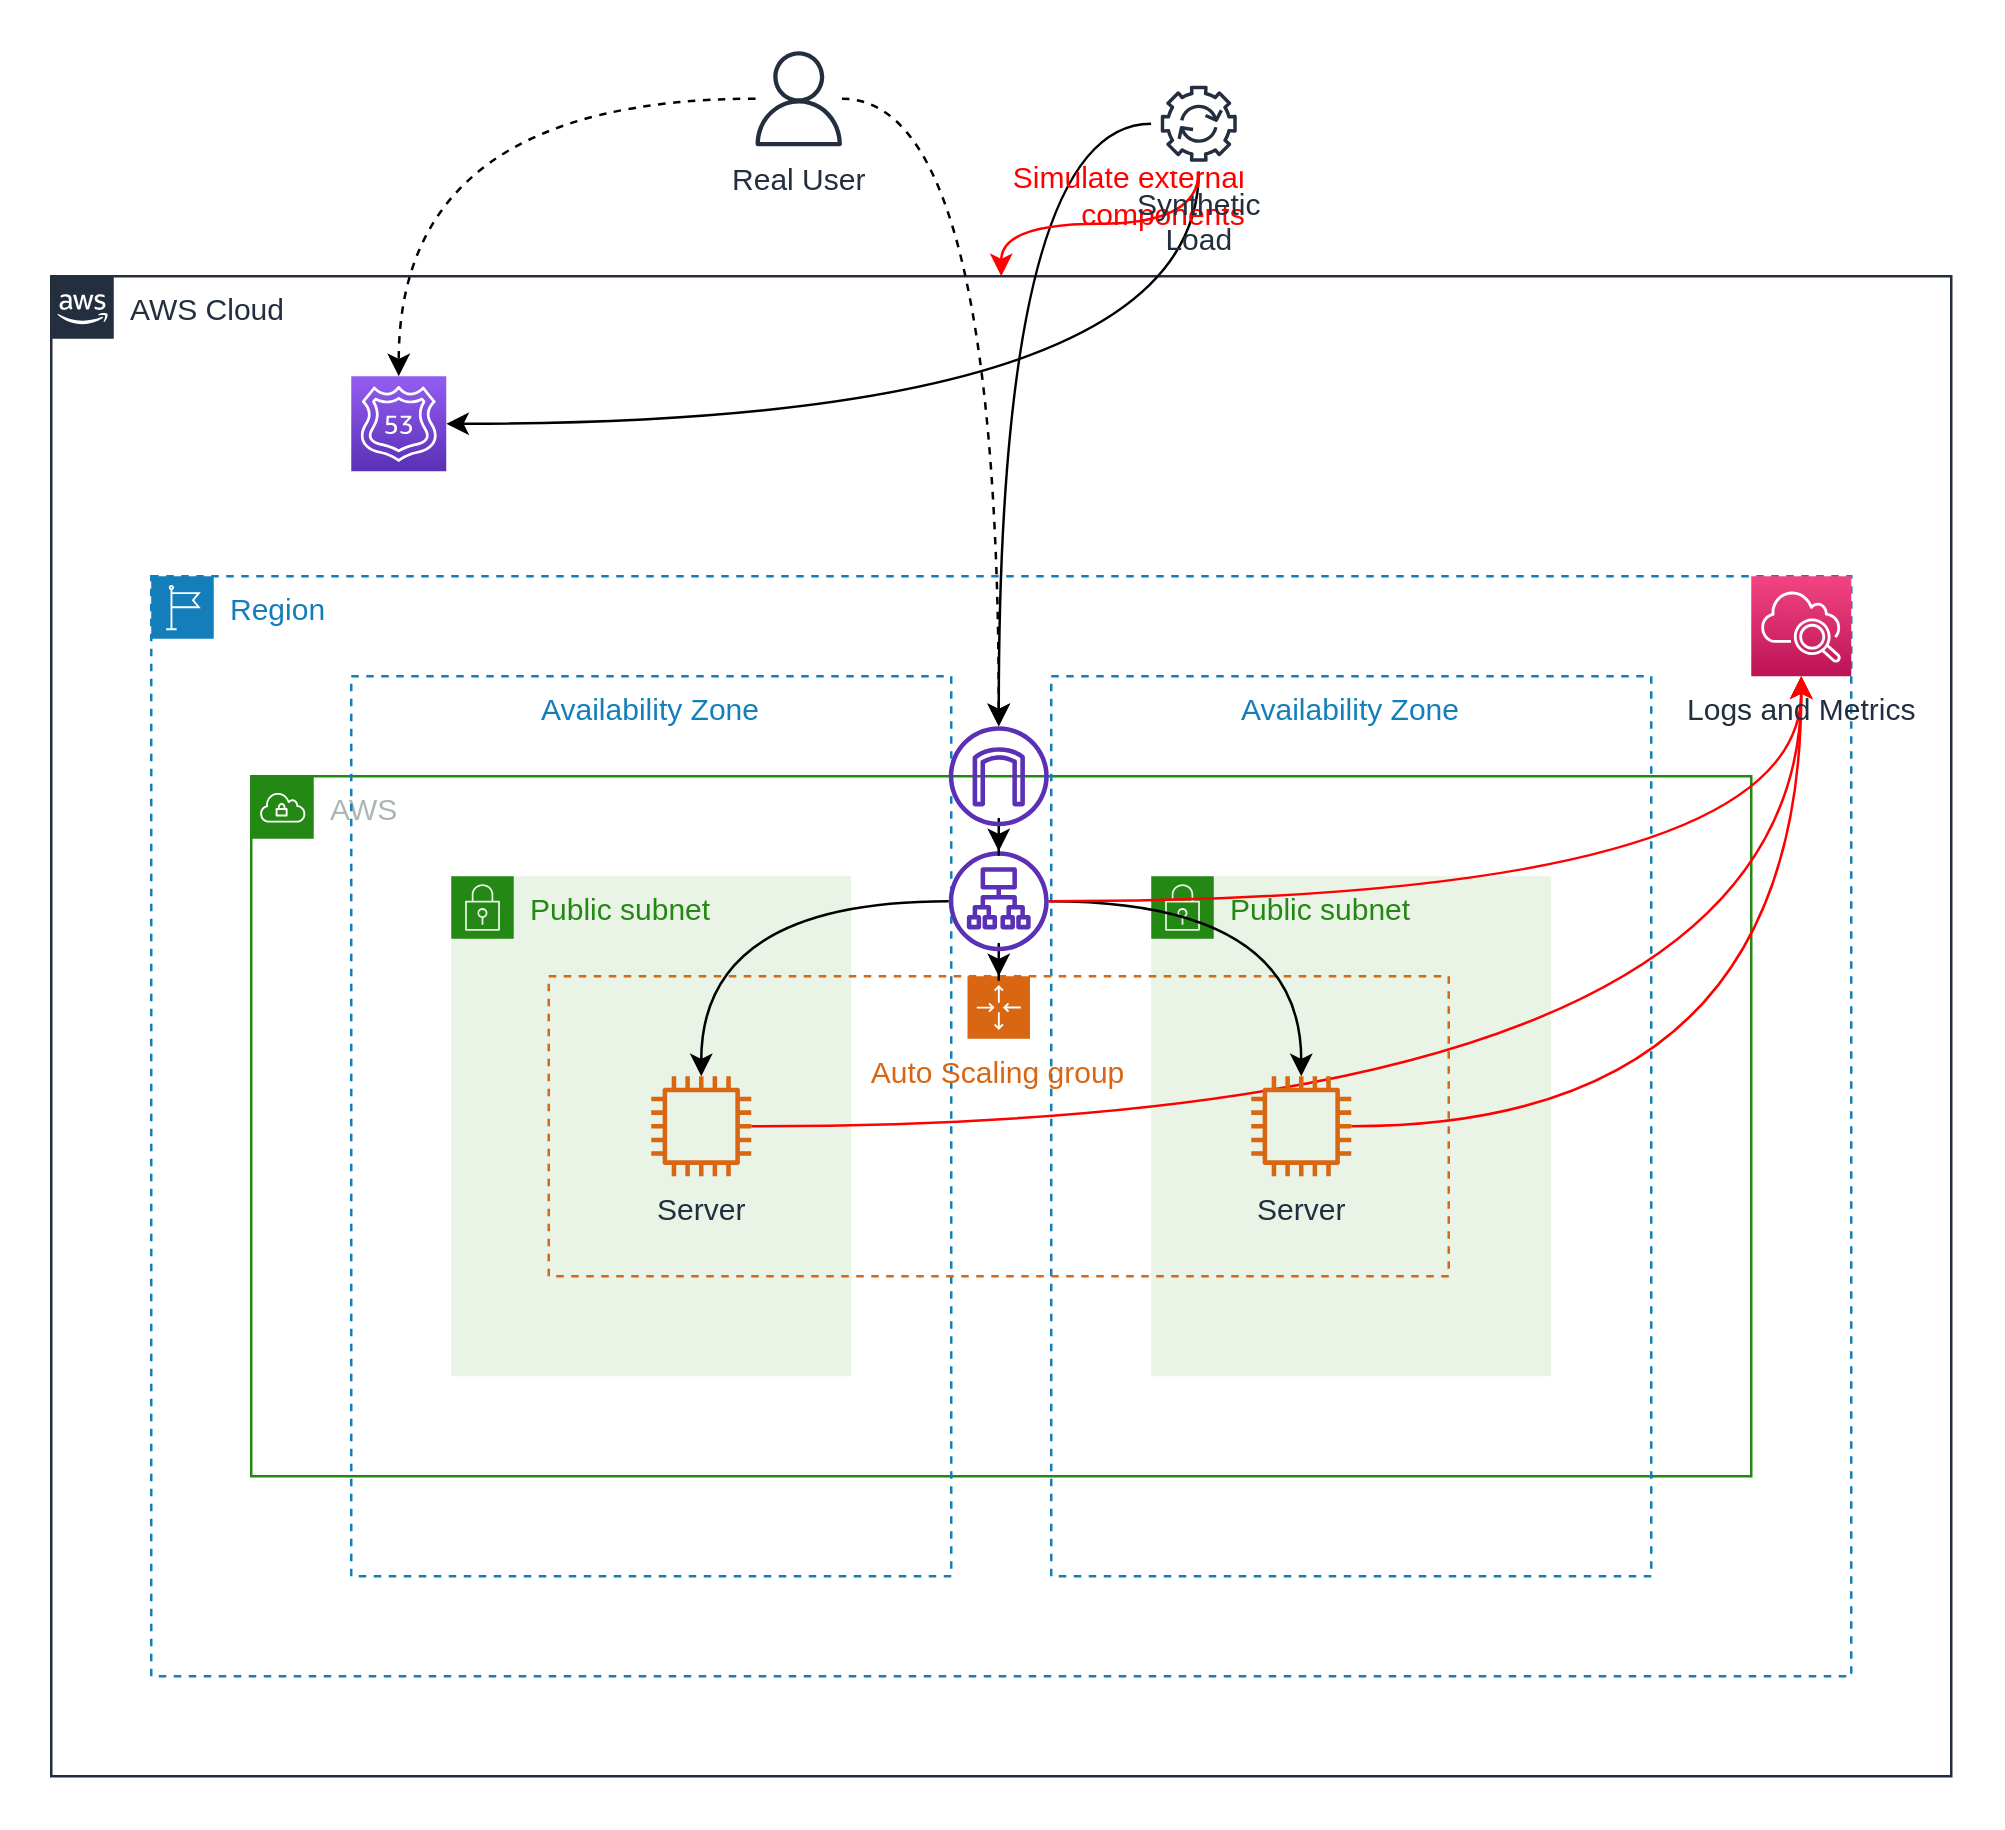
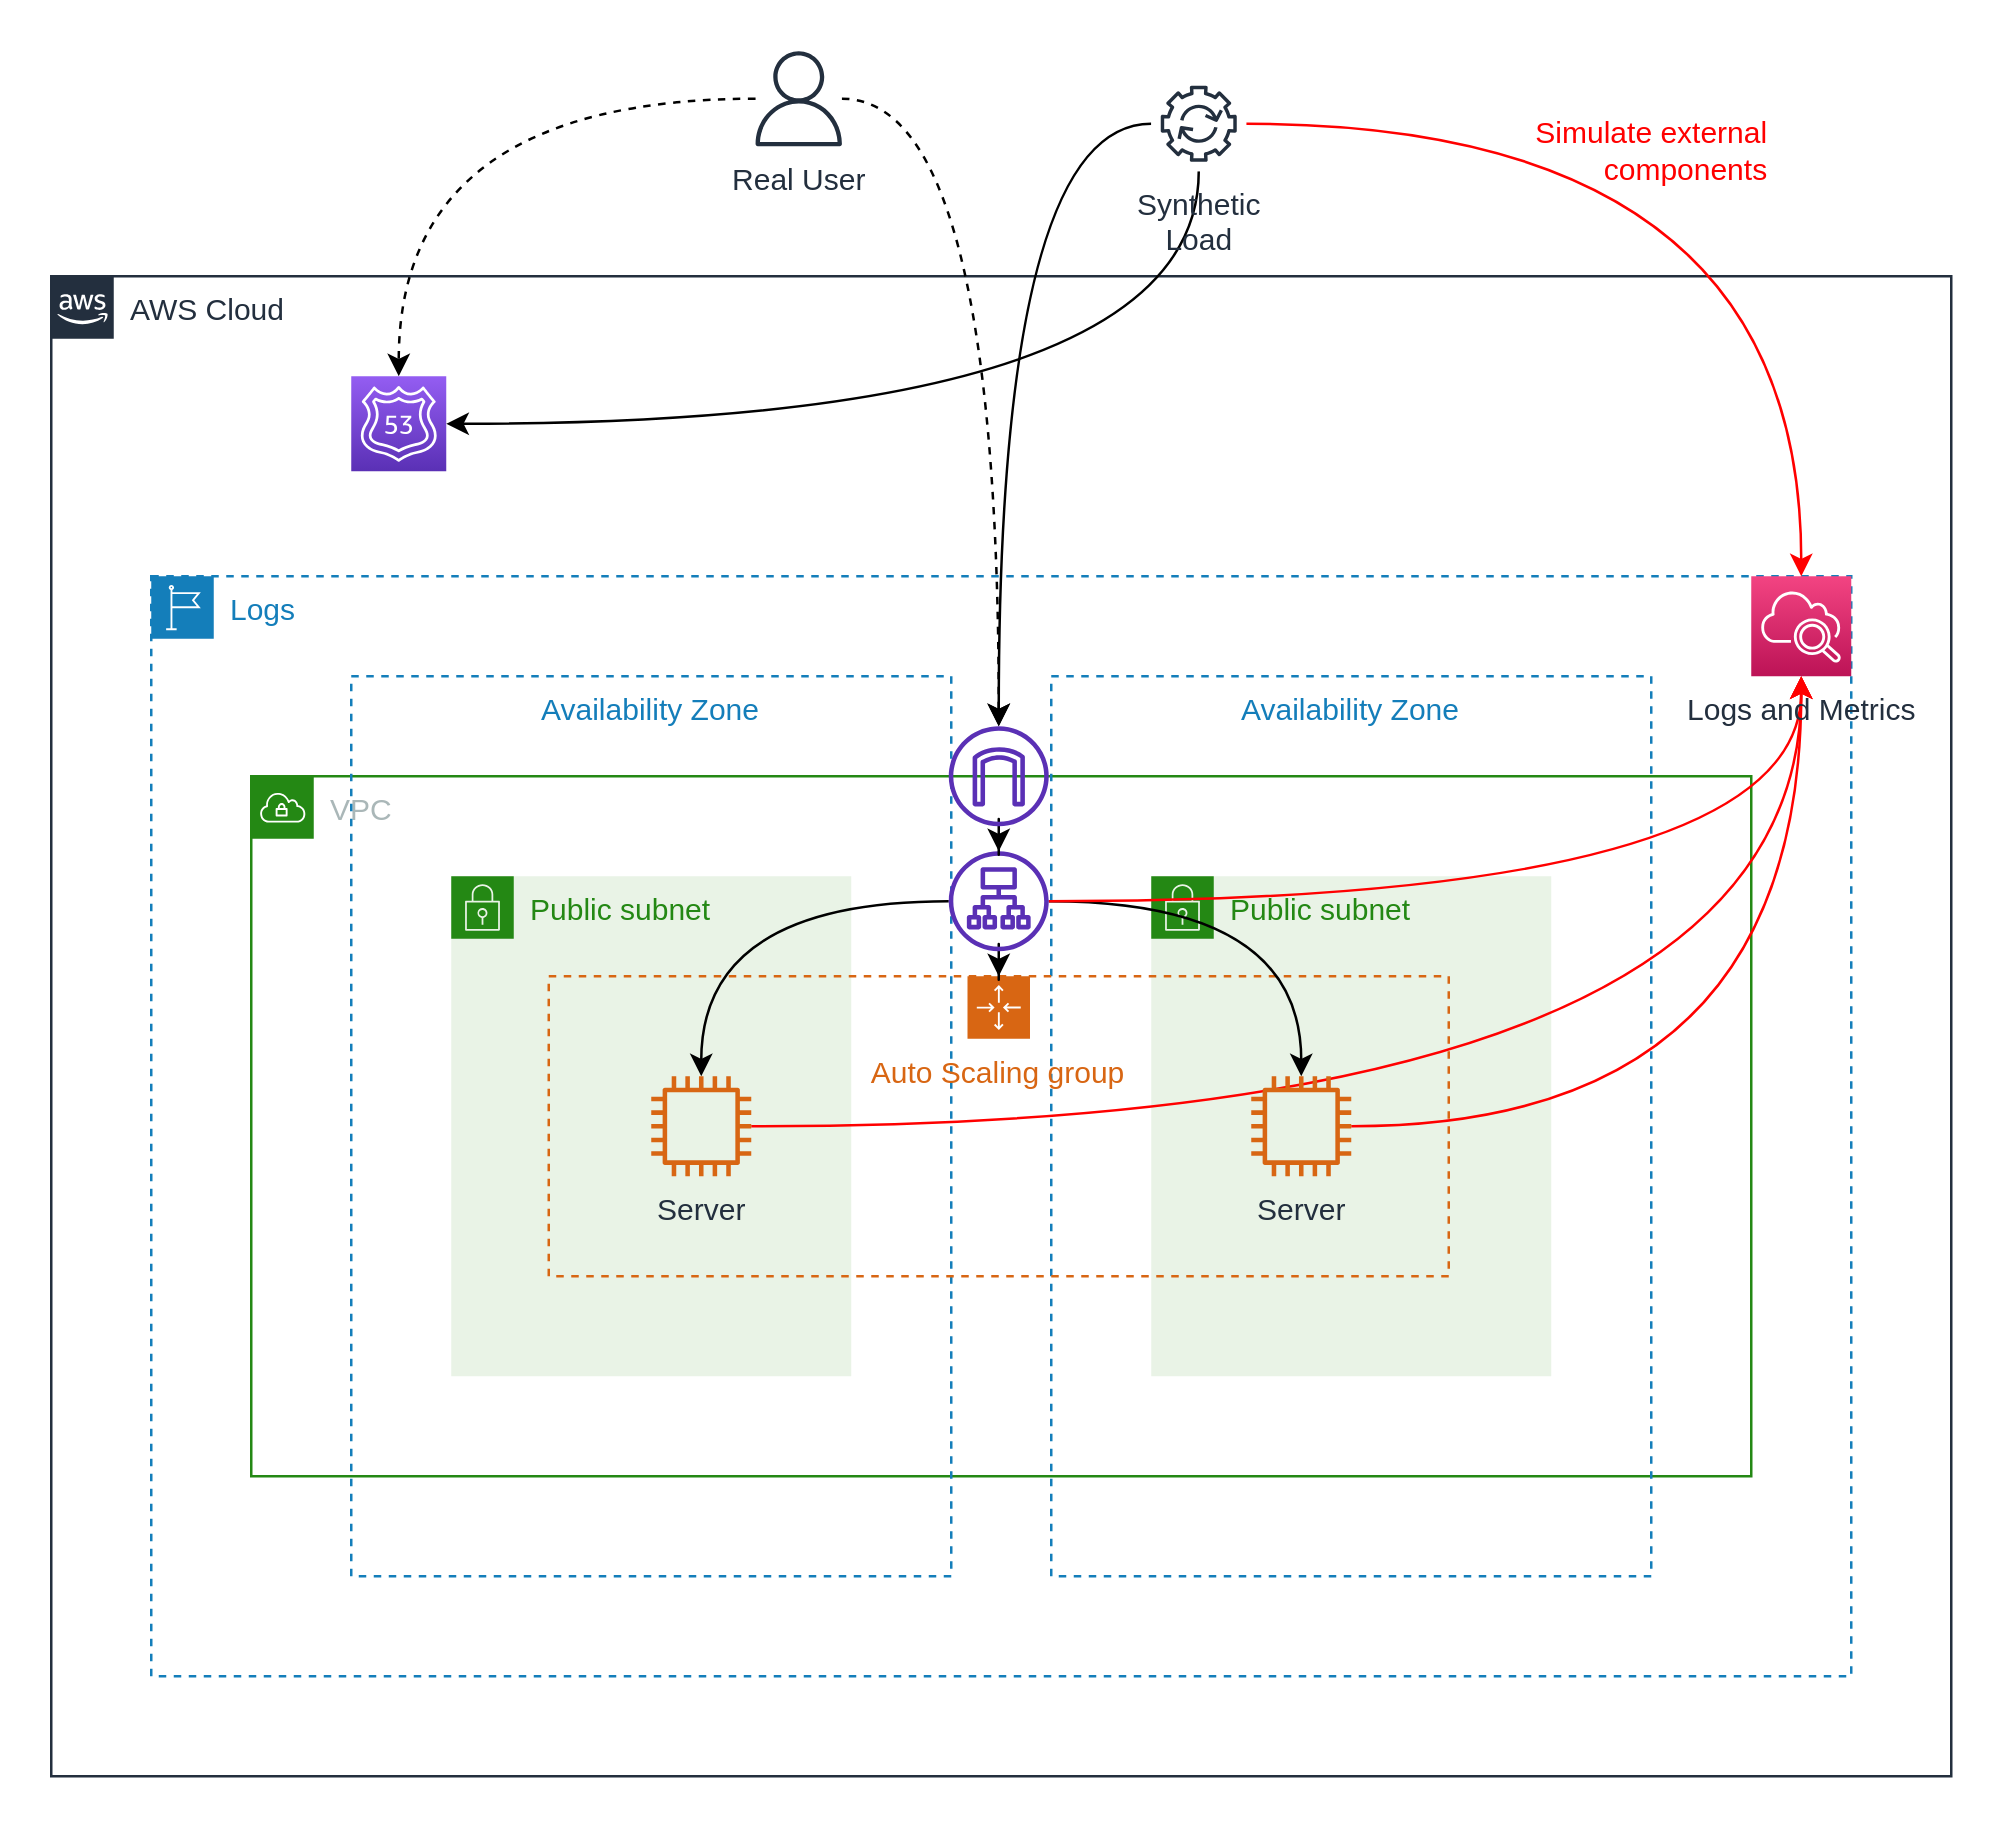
edge "Synthetic Load" -> "AWS Cloud": now "Synthetic Load" -> "Logs and Metrics"
node "Region": label "Region" -> "Logs"
node "AWS": label "AWS" -> "VPC"
